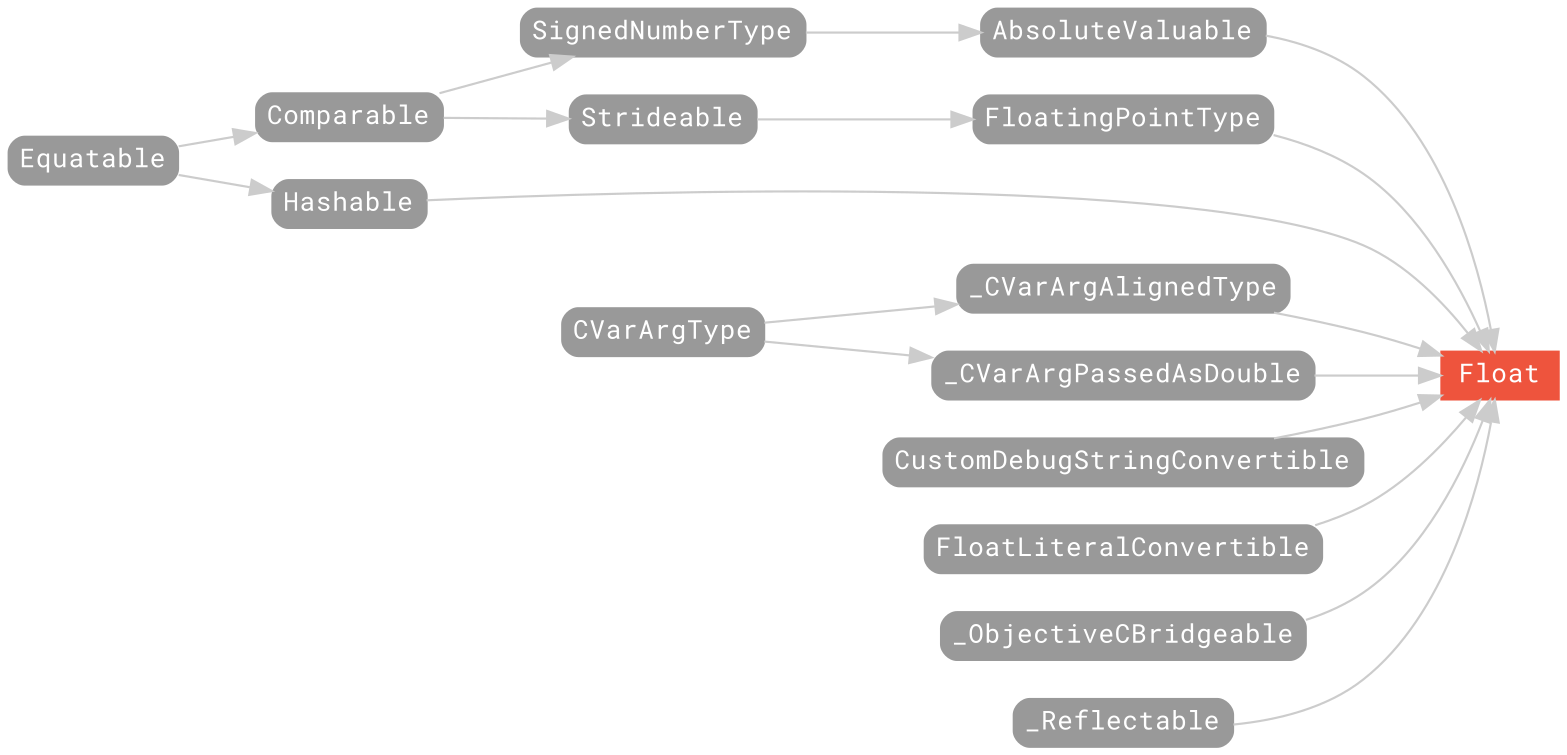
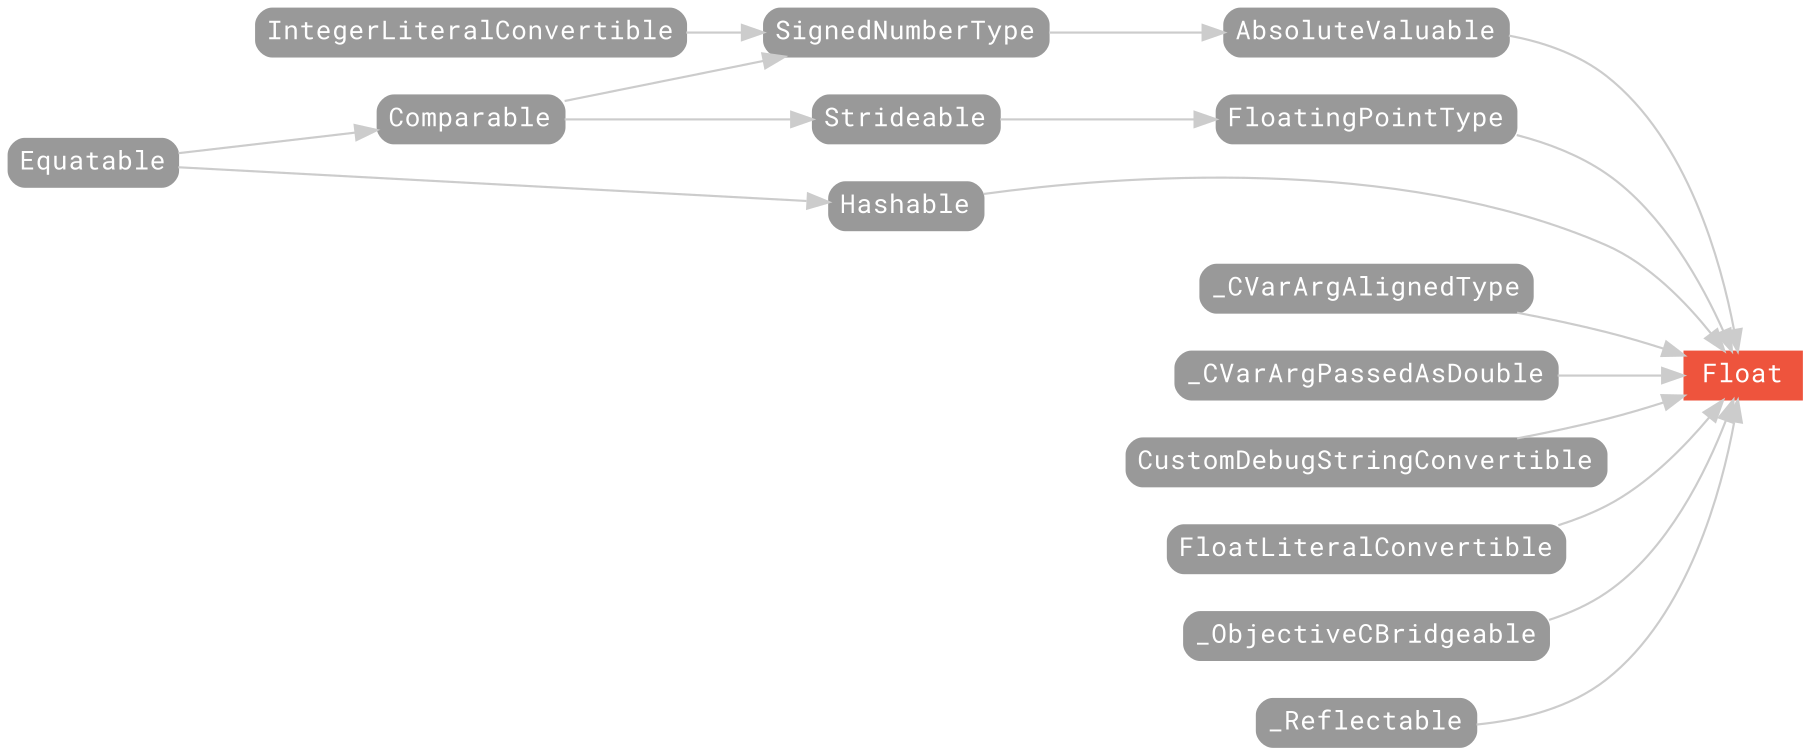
node "IntegerLiteralConvertible": added
node "CVarArgType": removed
